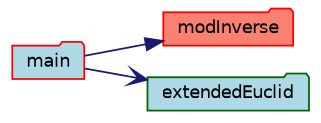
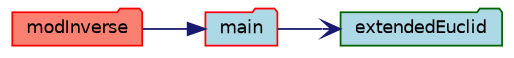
edge "main" -> "modInverse": reversed
